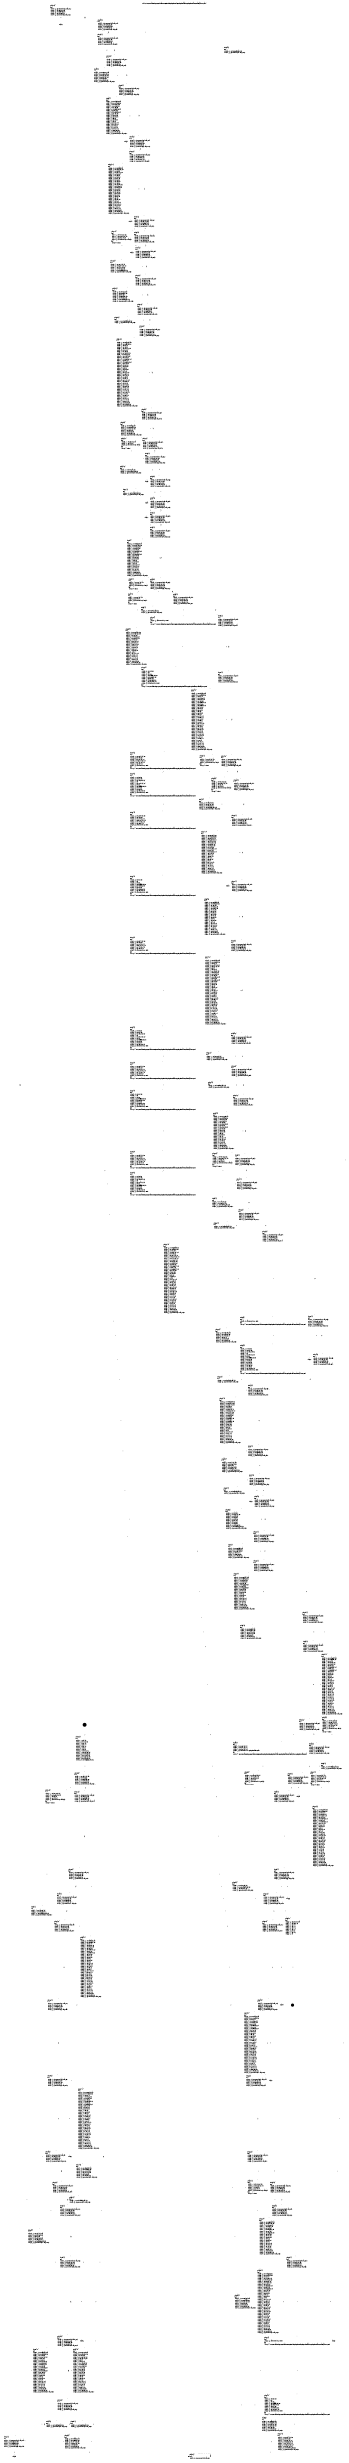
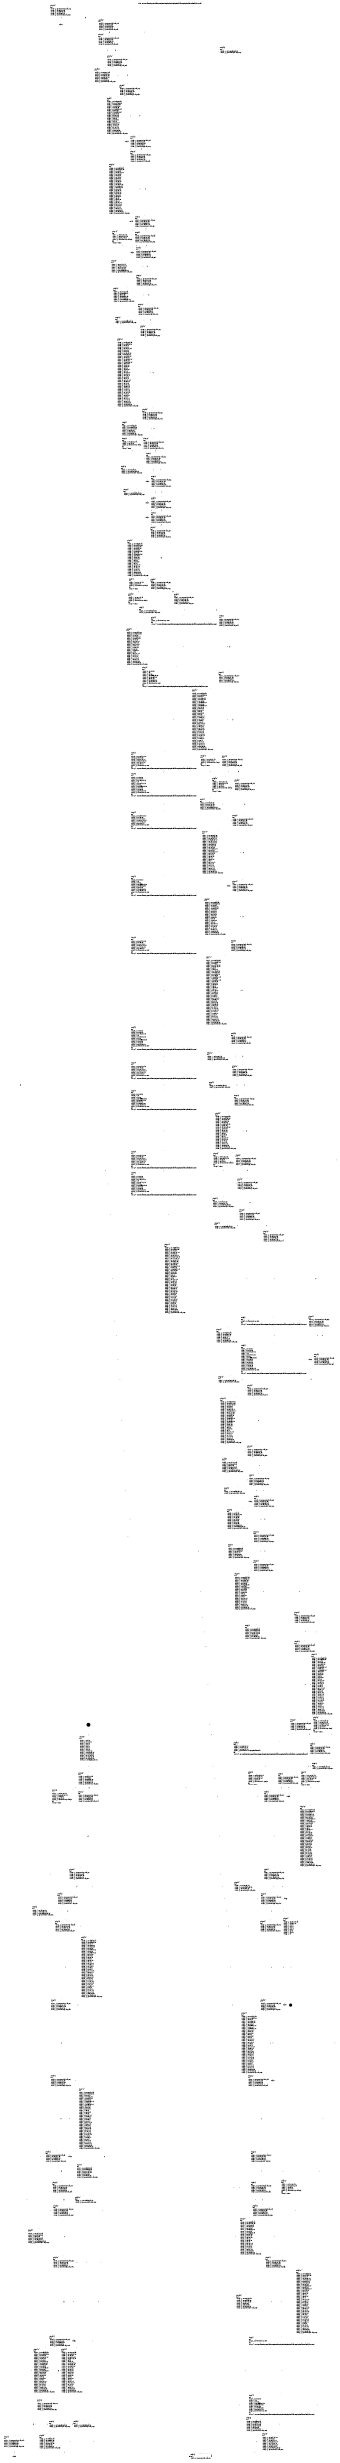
node "0x4023f2": removed
